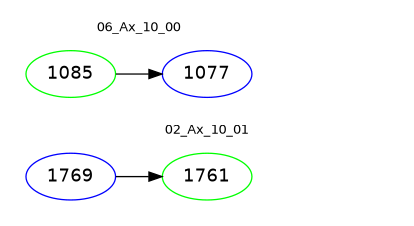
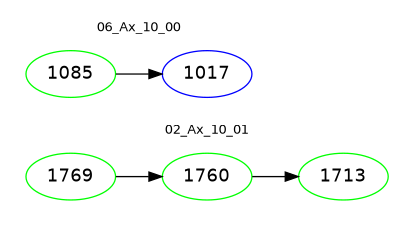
node "1077": label "1077" -> "1017"
node "1769": color blue -> green
node "1761": label "1761" -> "1760"
node "1713": added
